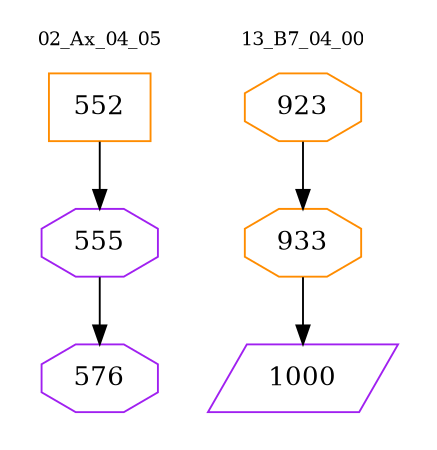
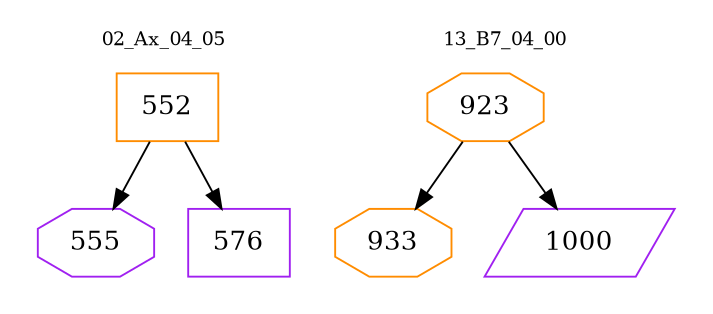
edge "555" -> "576": now "552" -> "576"
edge "933" -> "1000": now "923" -> "1000"
node "576": shape octagon -> box
